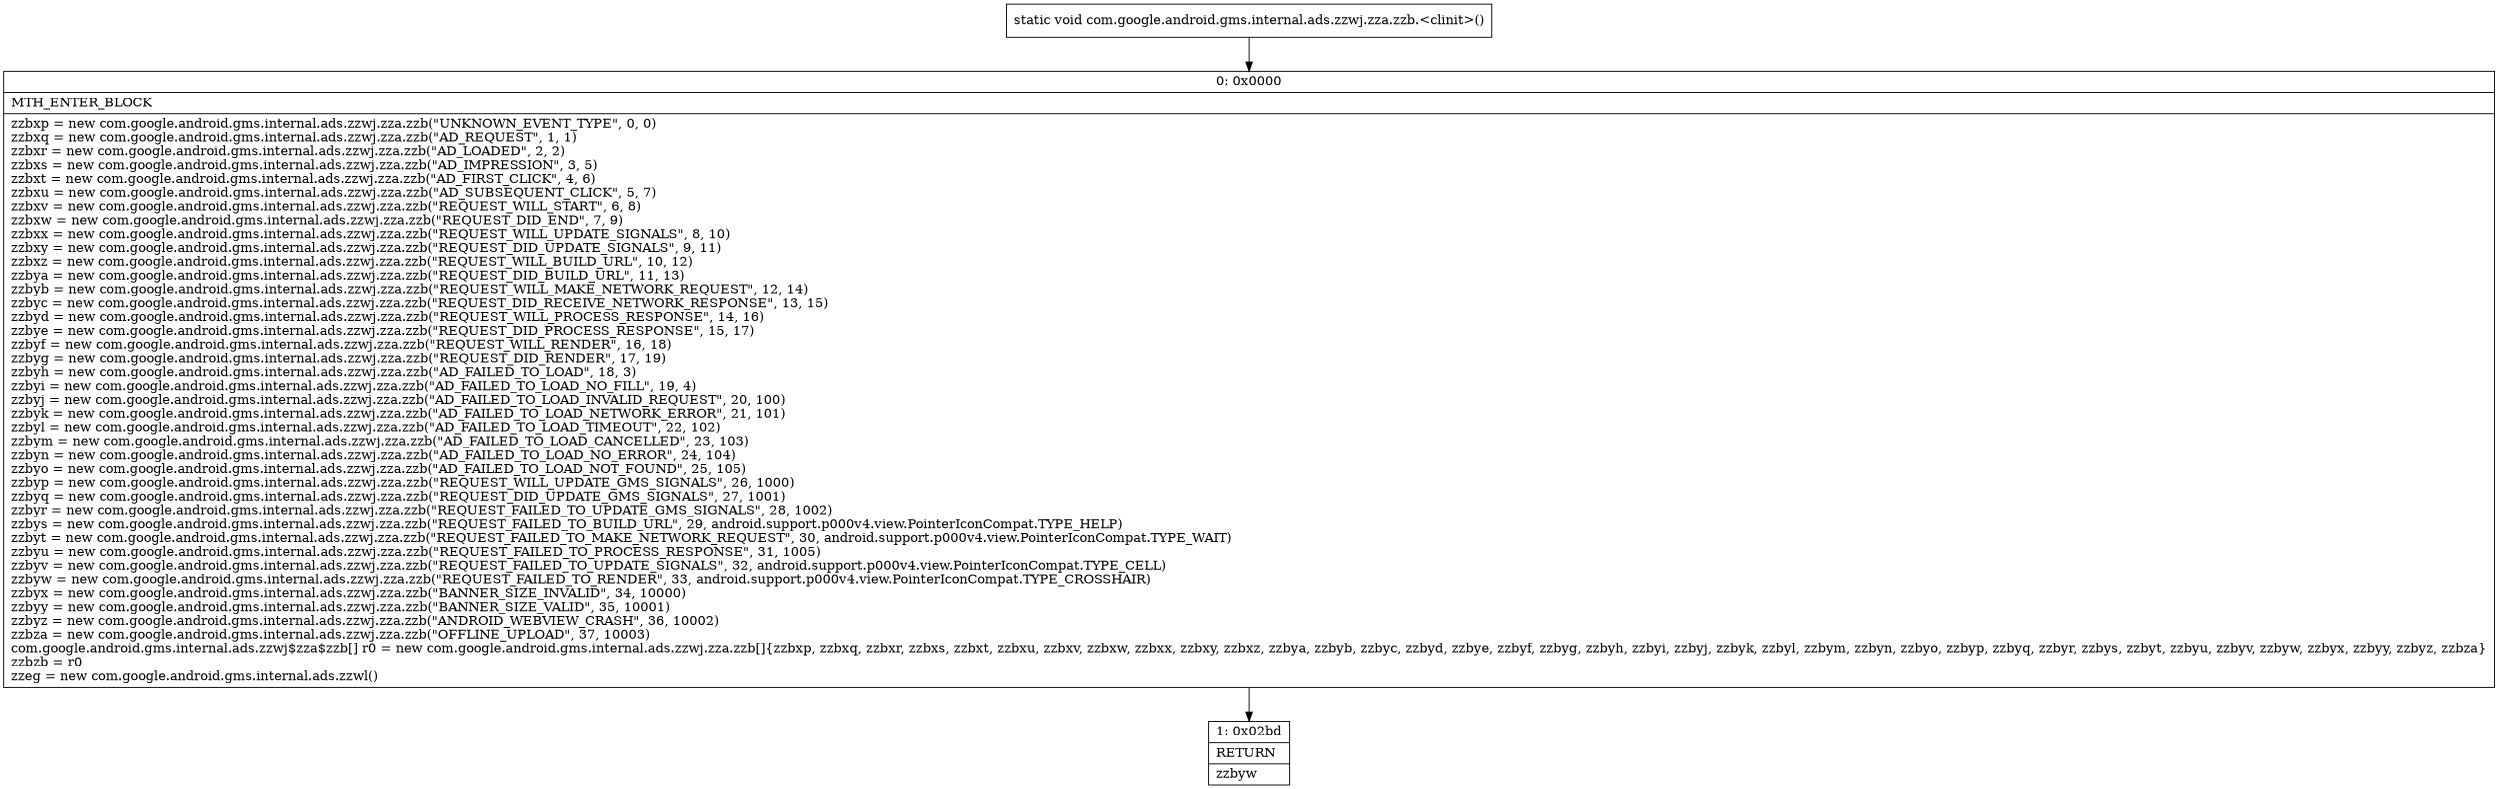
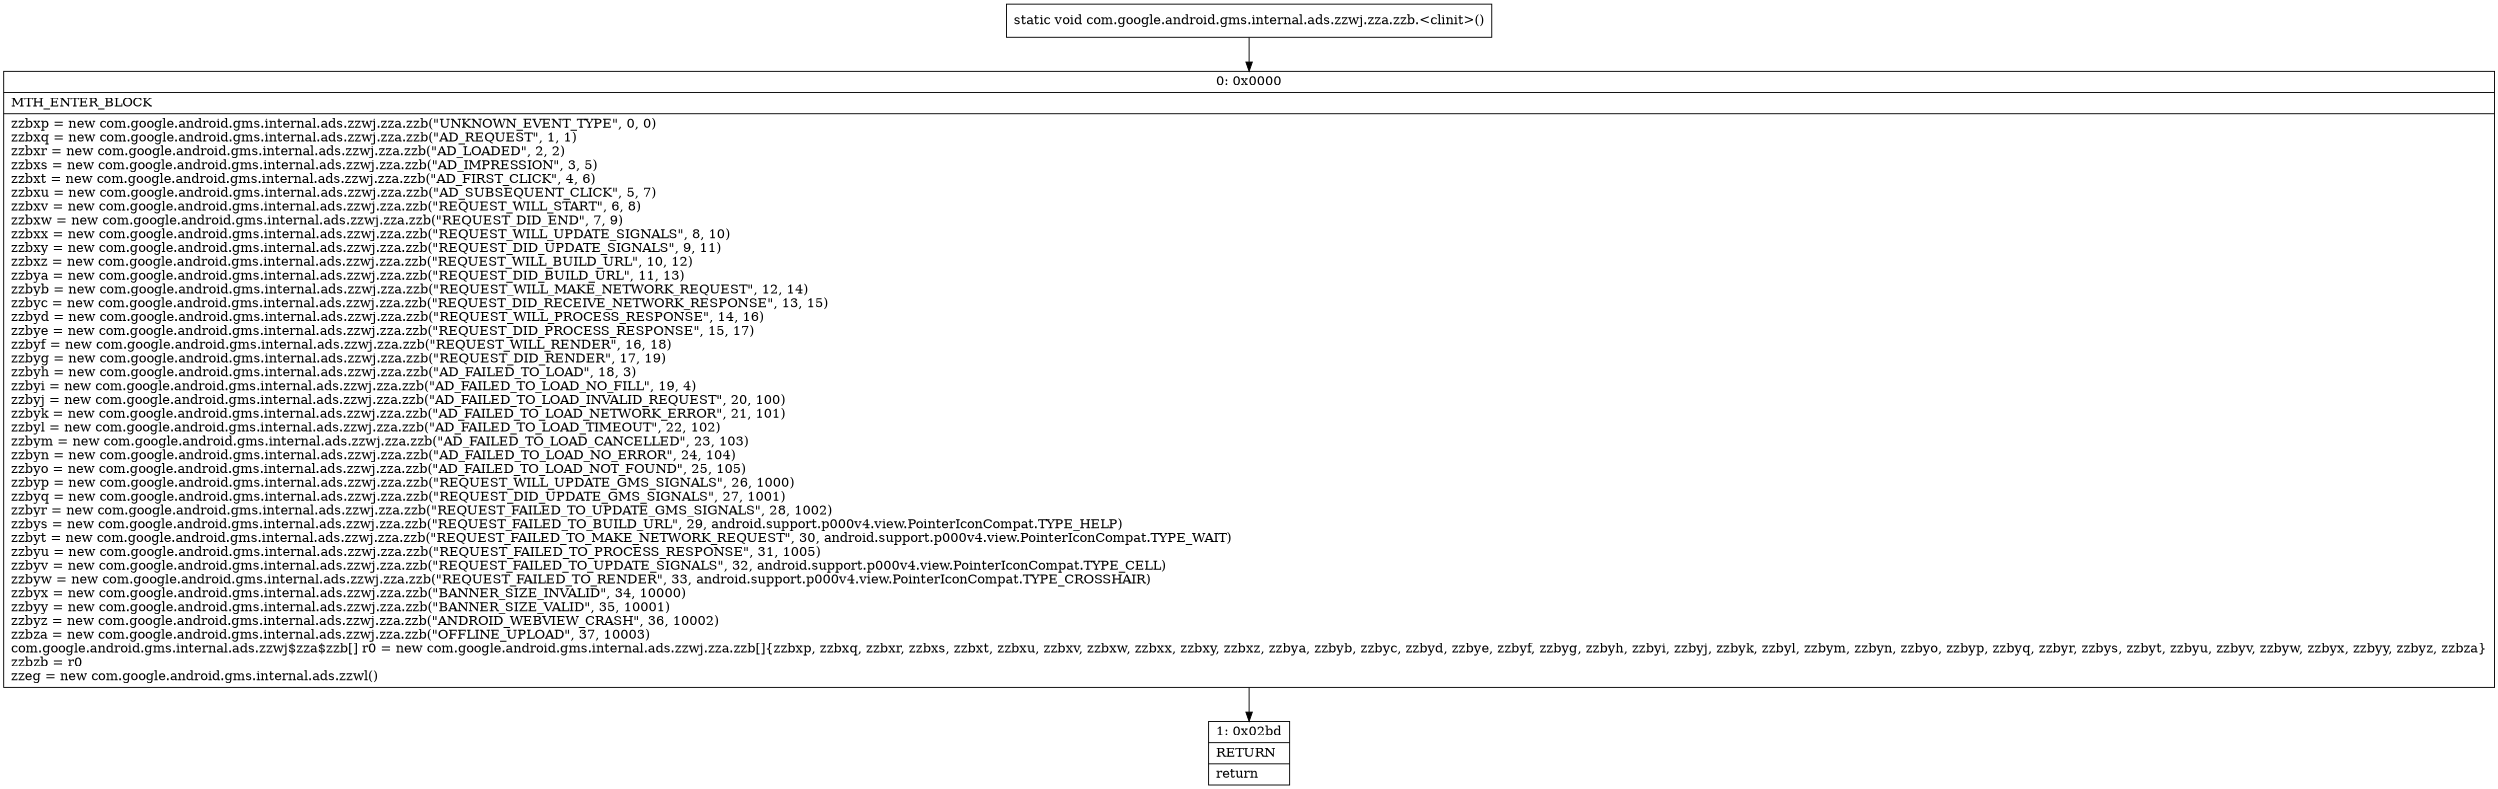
node "1: 0x02bd": text "zzbyw" -> "return"
